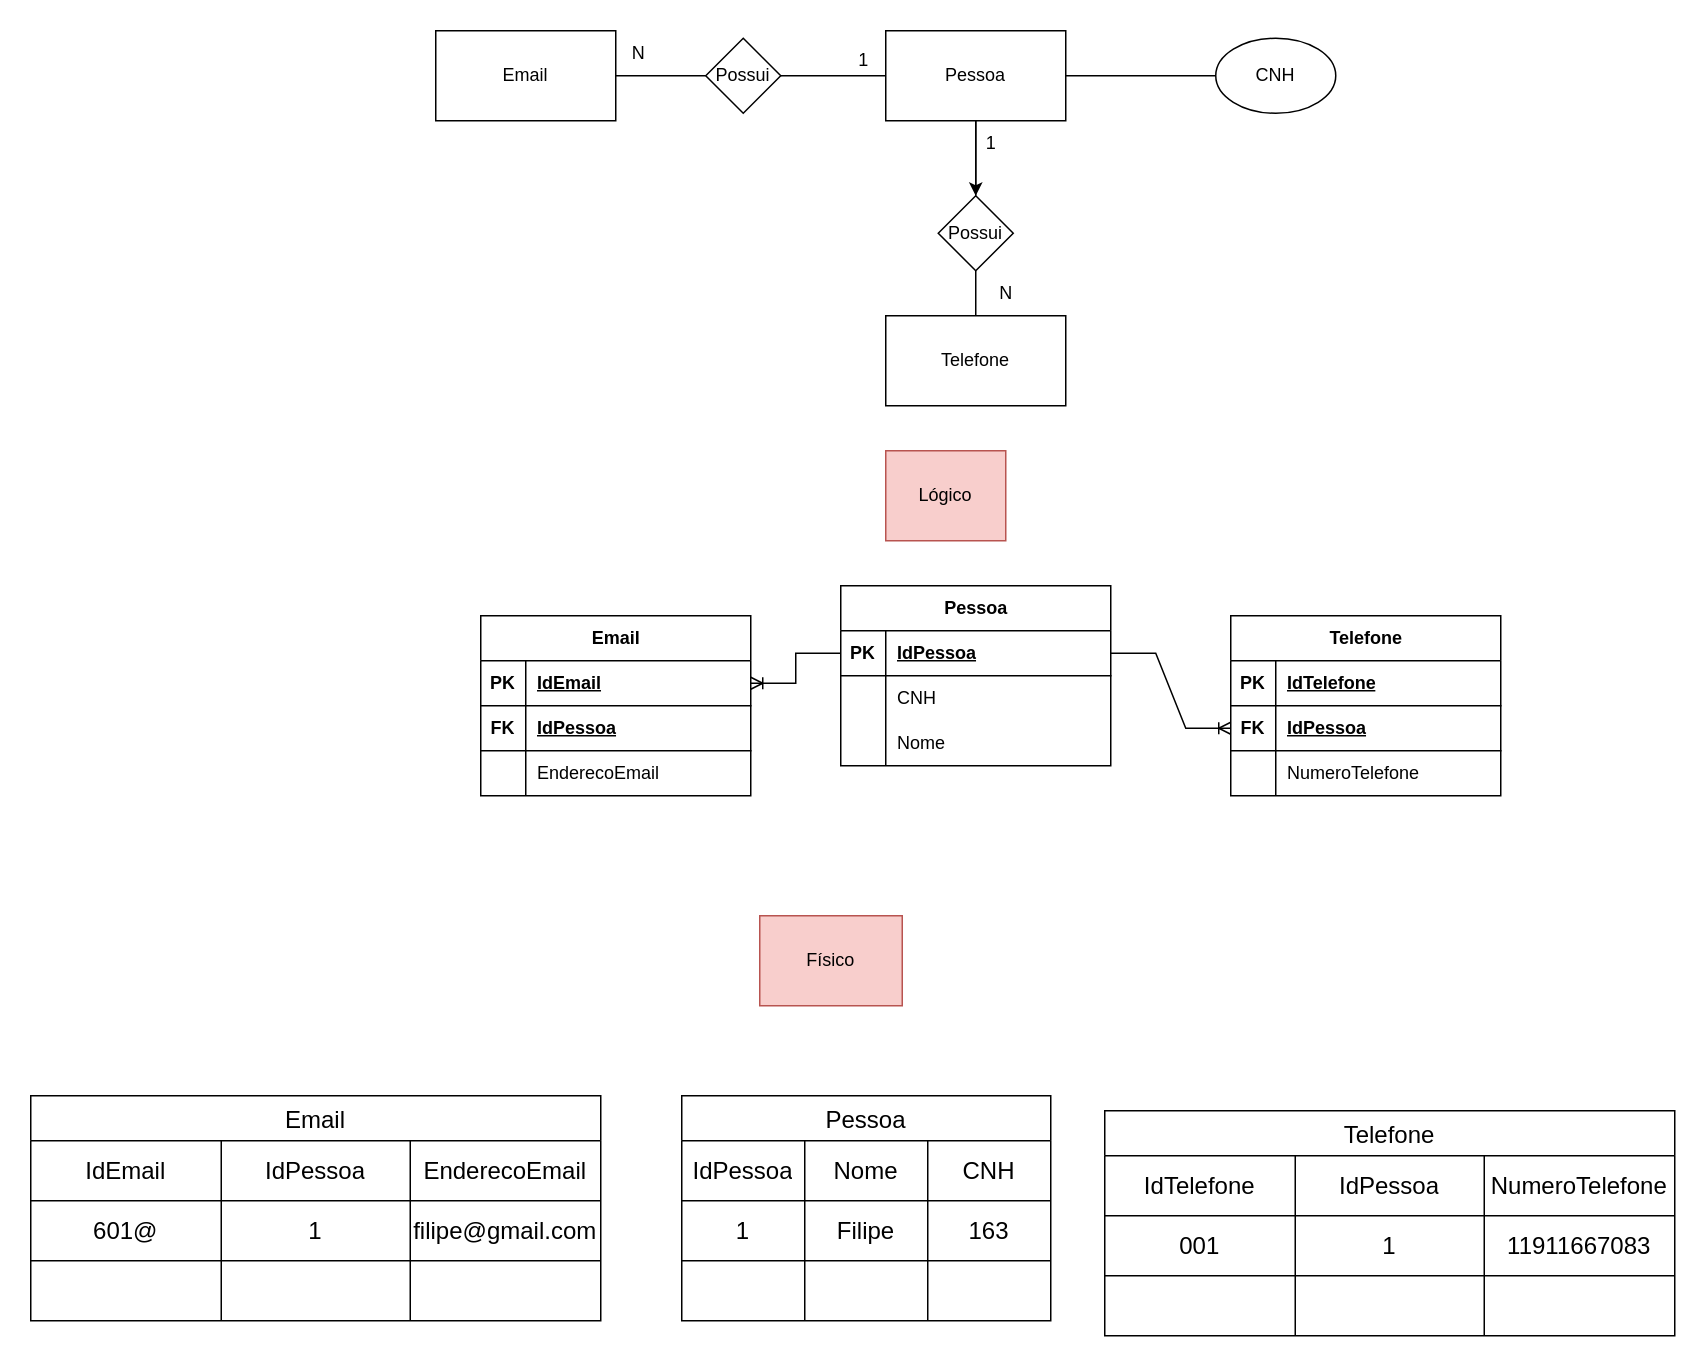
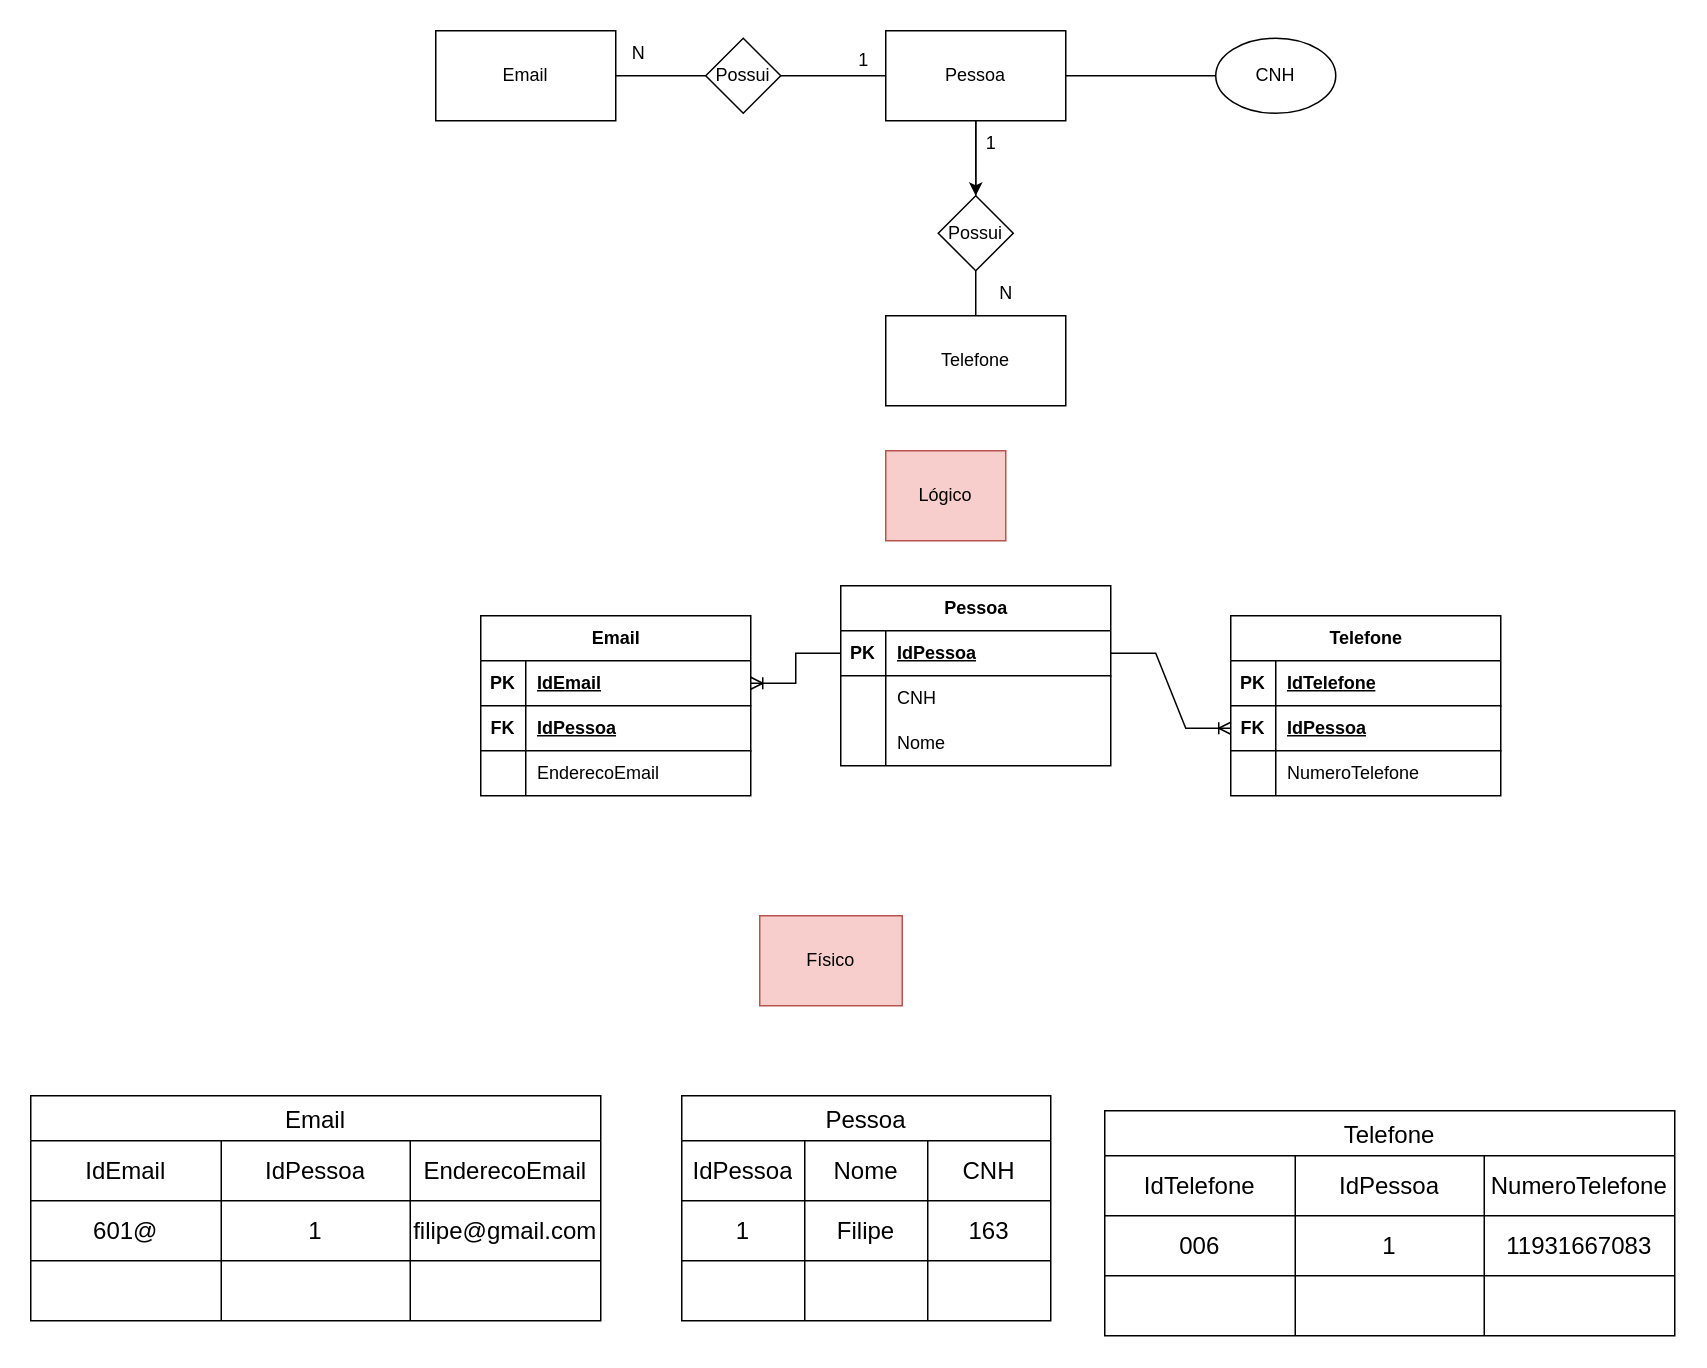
node "001": label "001" -> "006"
node "11911667083": label "11911667083" -> "11931667083"
